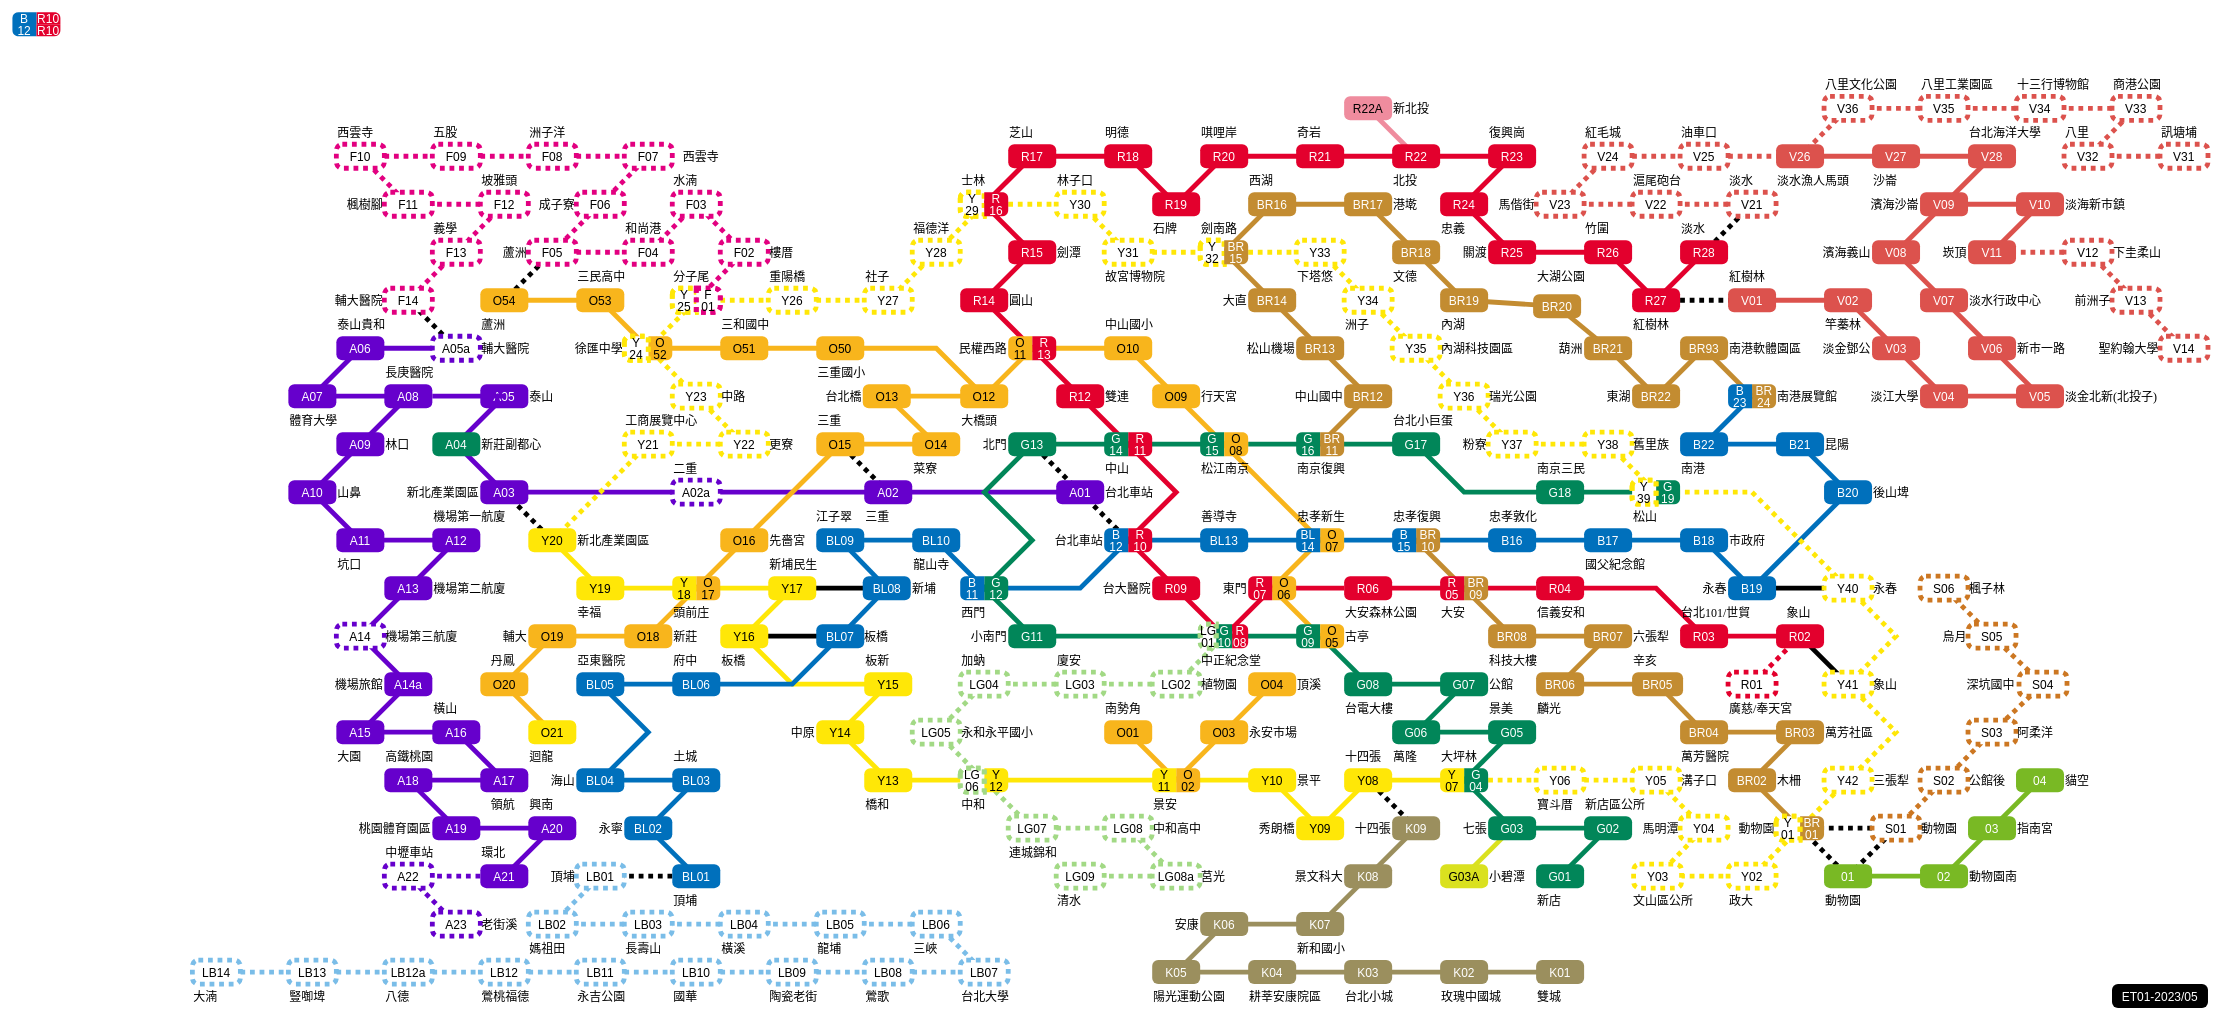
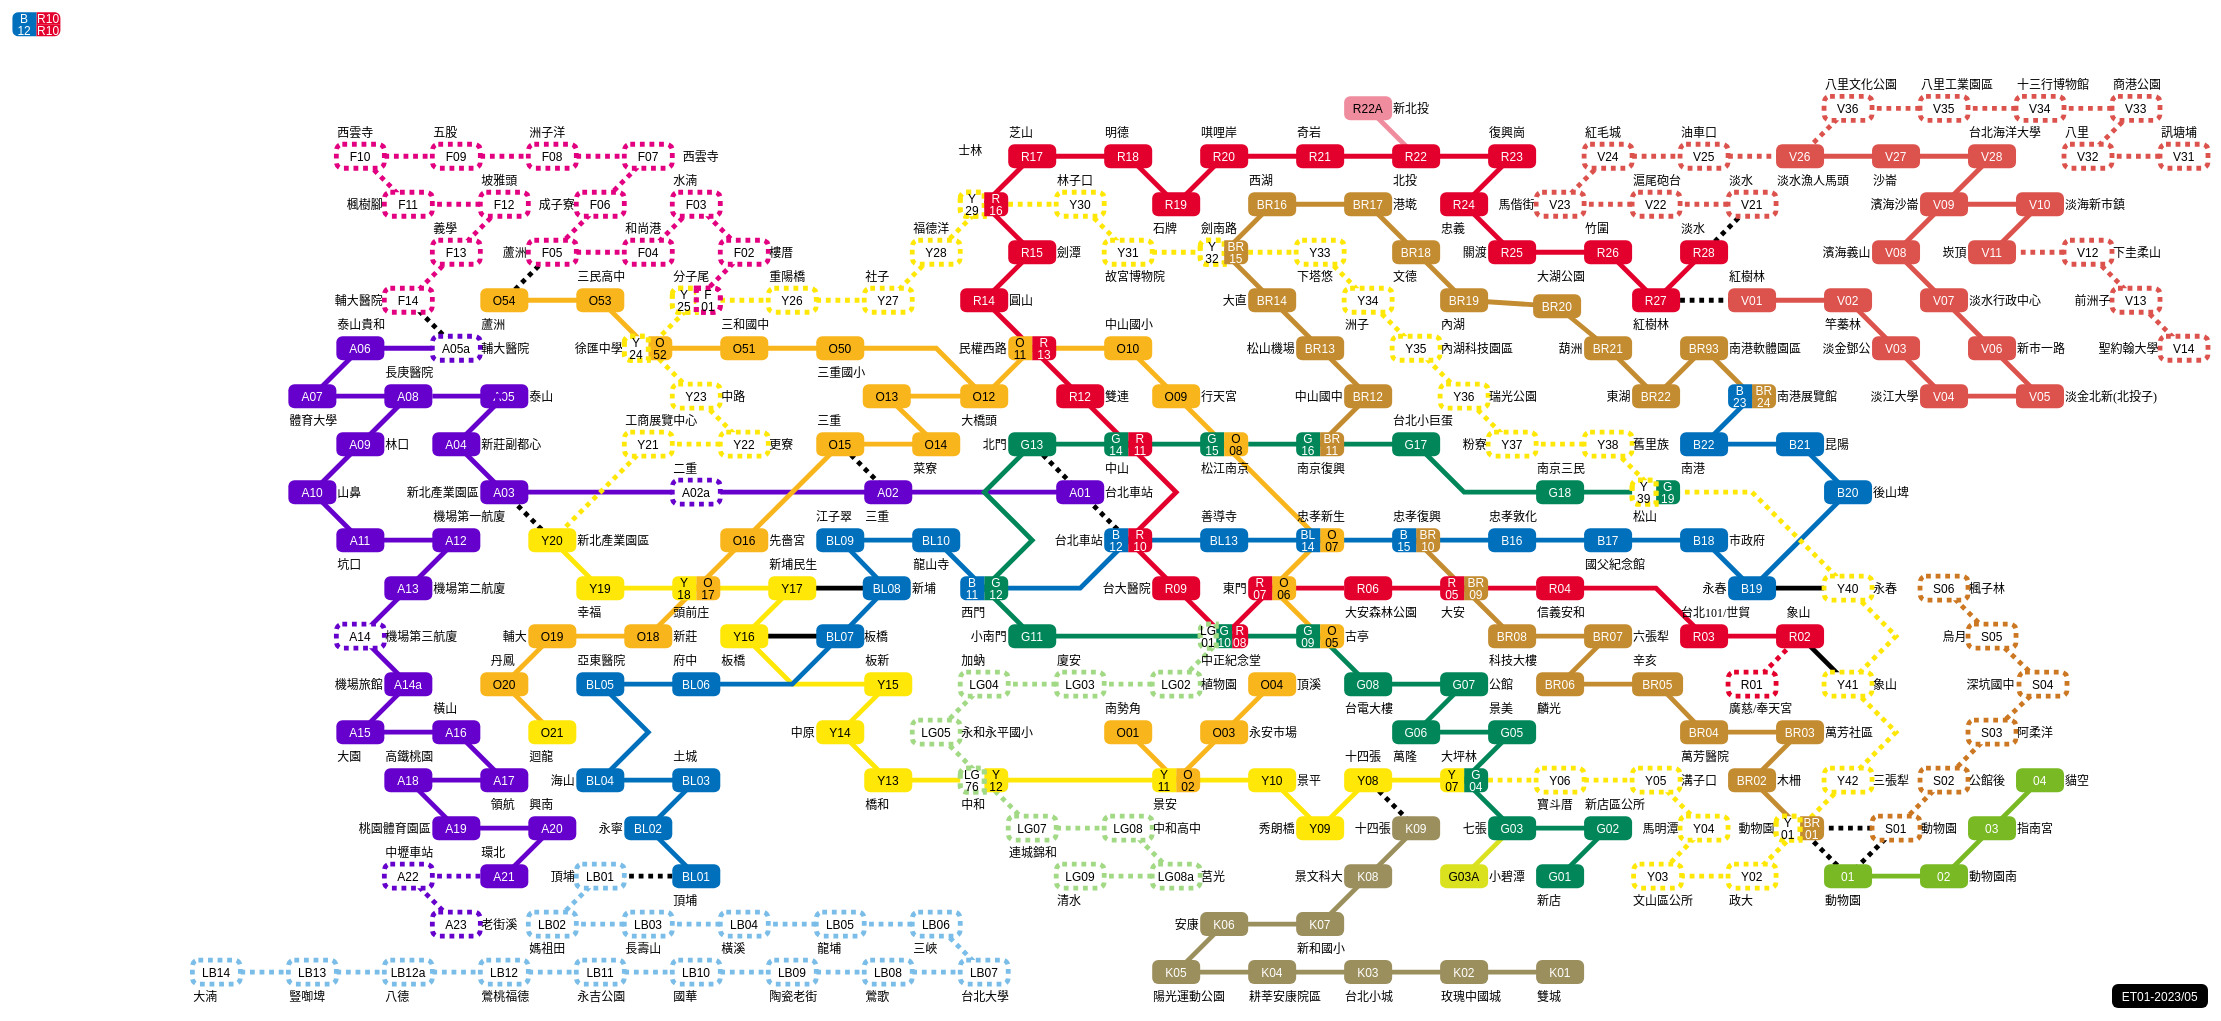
node "士林": moved (978, 180) -> (975, 150)
node "台北橋": removed
node "A04": fillcolor #018659 -> #6600cc
node "LG06": label "LG06" -> "LG76"
